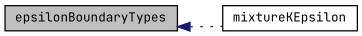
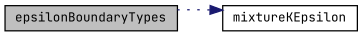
edge "mixtureKEpsilon" -> "epsilonBoundaryTypes": reversed
